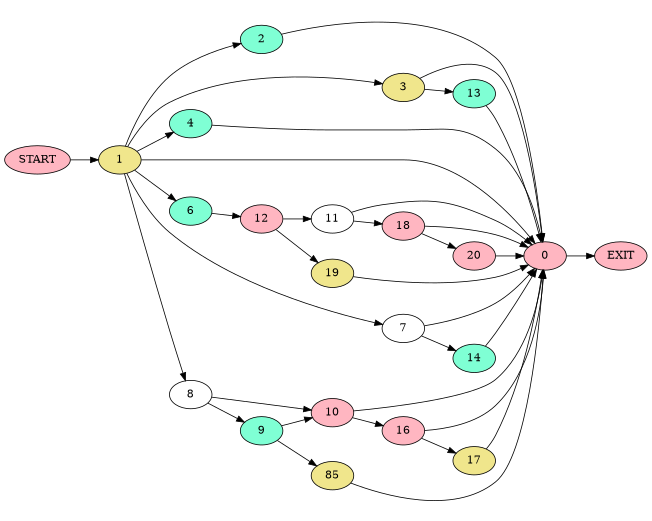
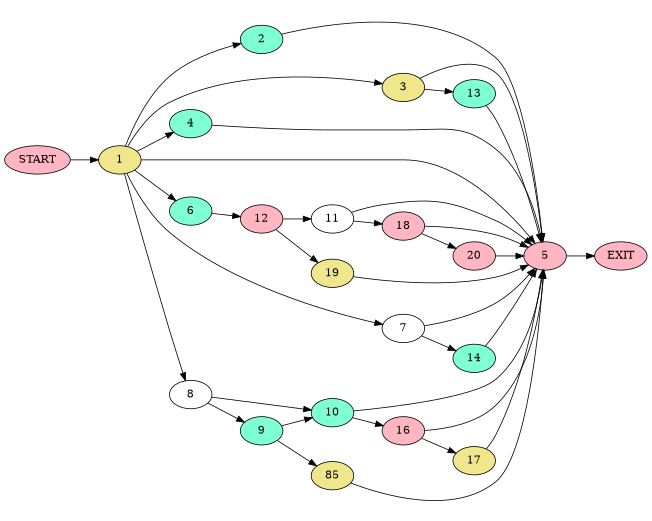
node "0": label "0" -> "5"
node "10": fillcolor lightpink -> aquamarine
